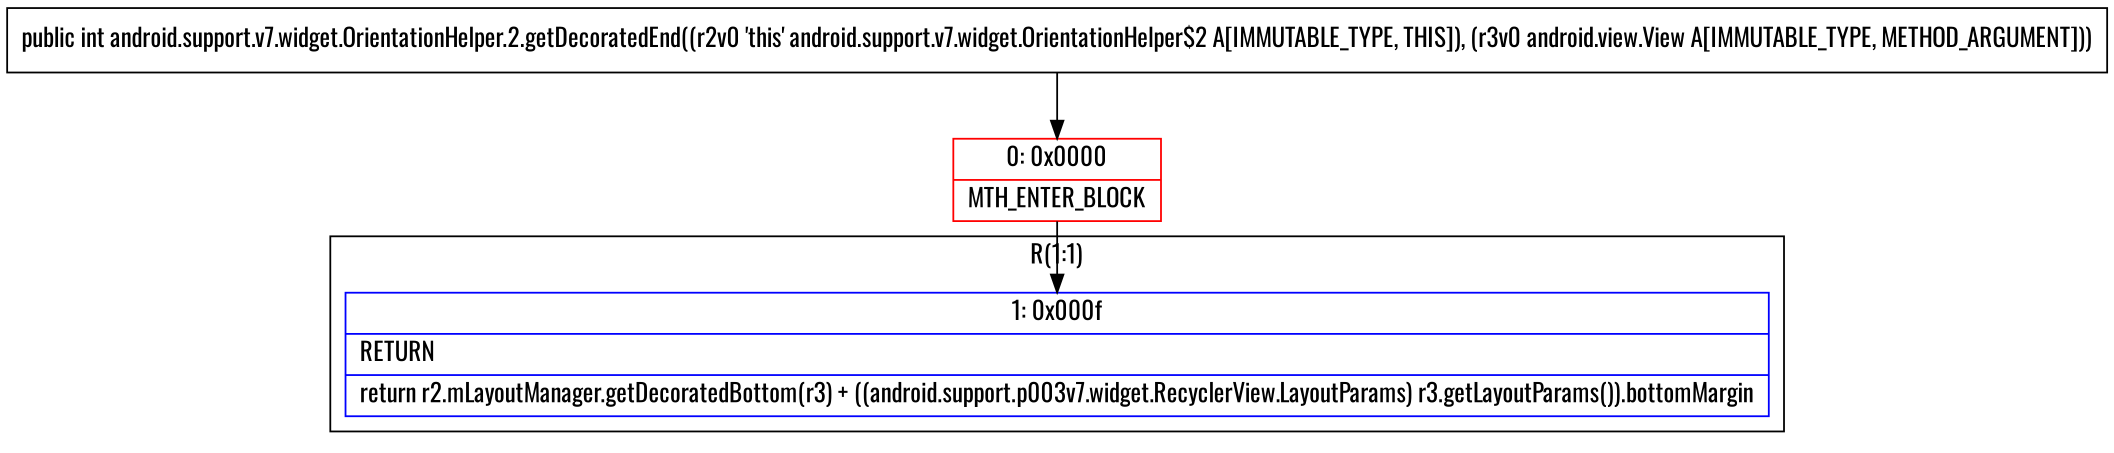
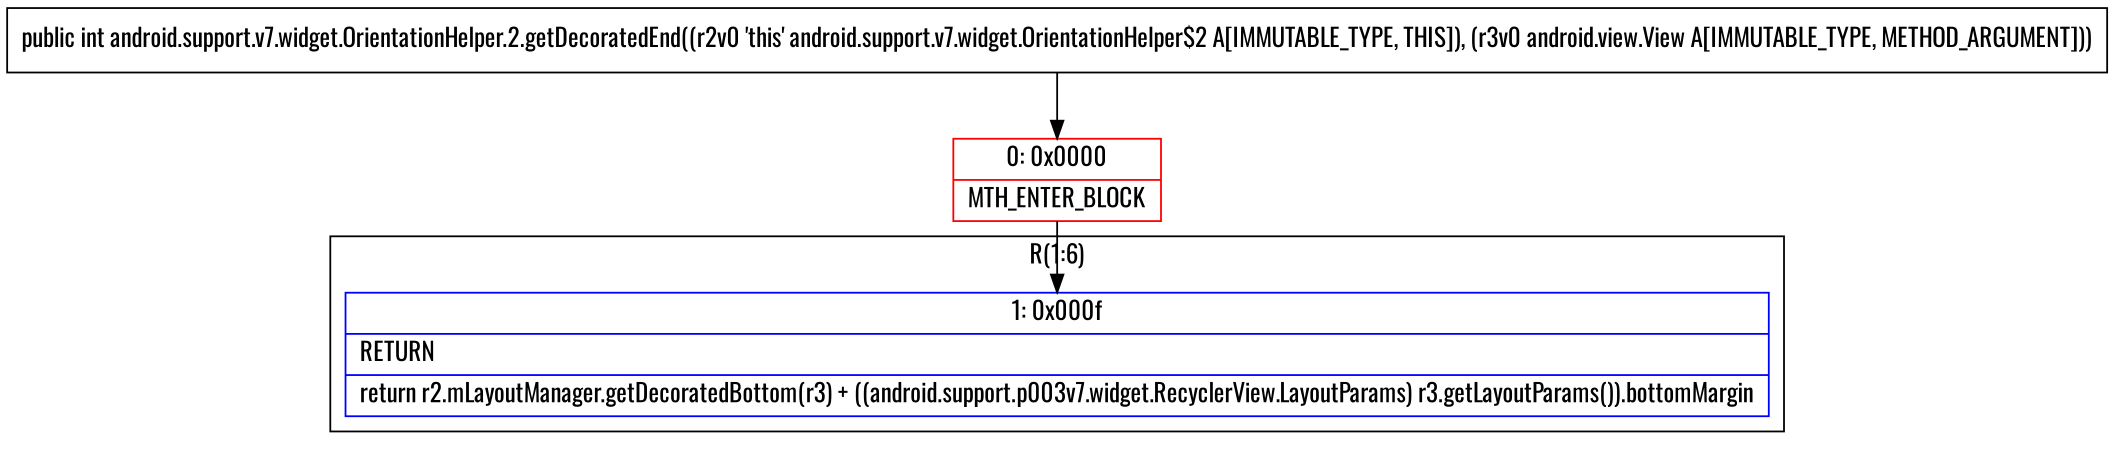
cluster "R(1:1)": label "R(1:1)" -> "R(1:6)"
